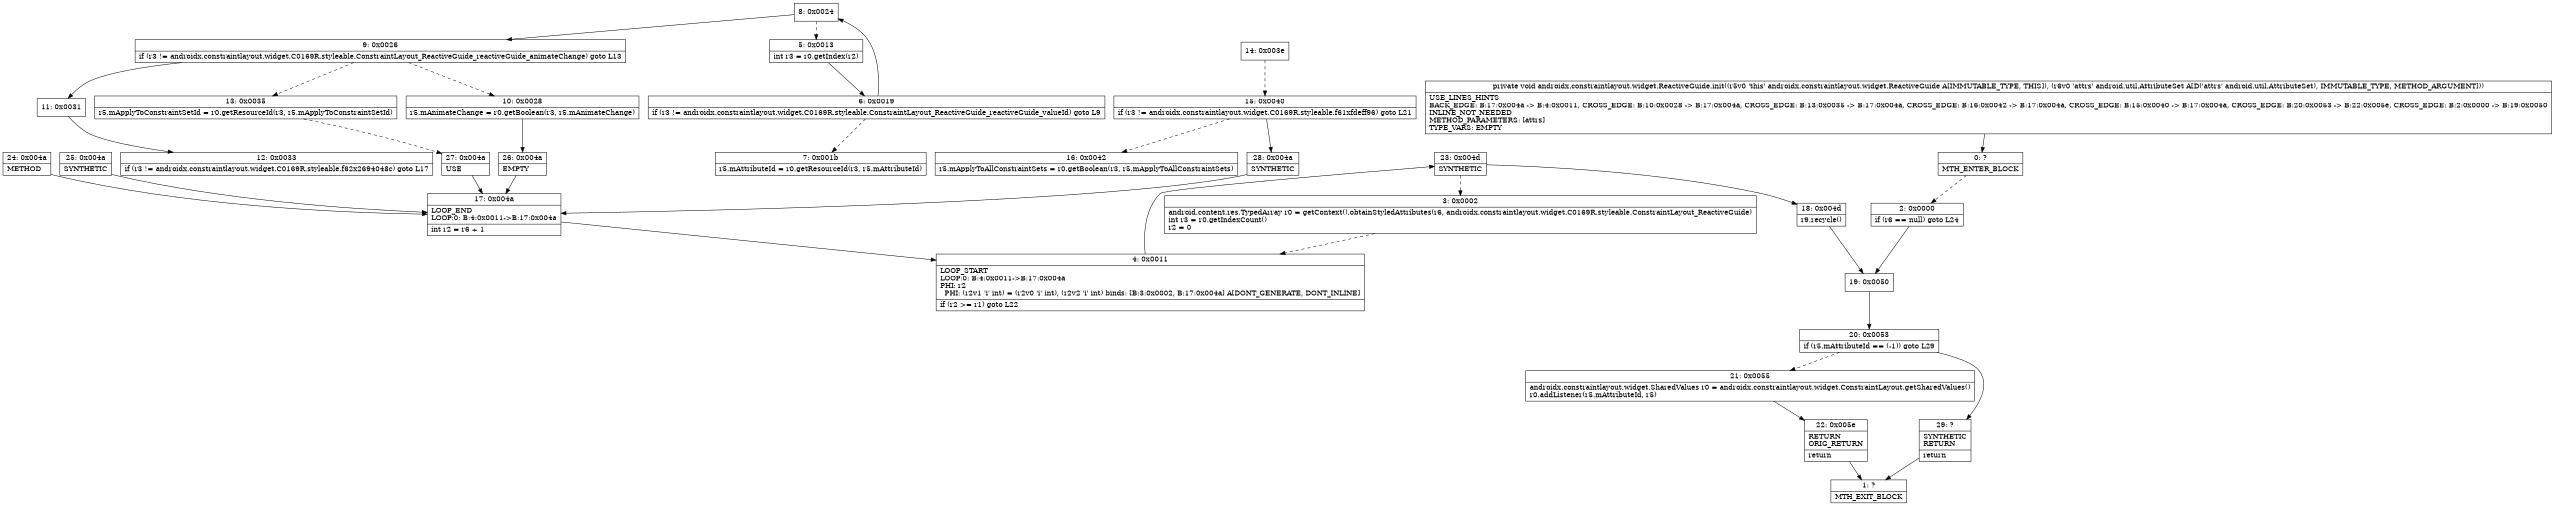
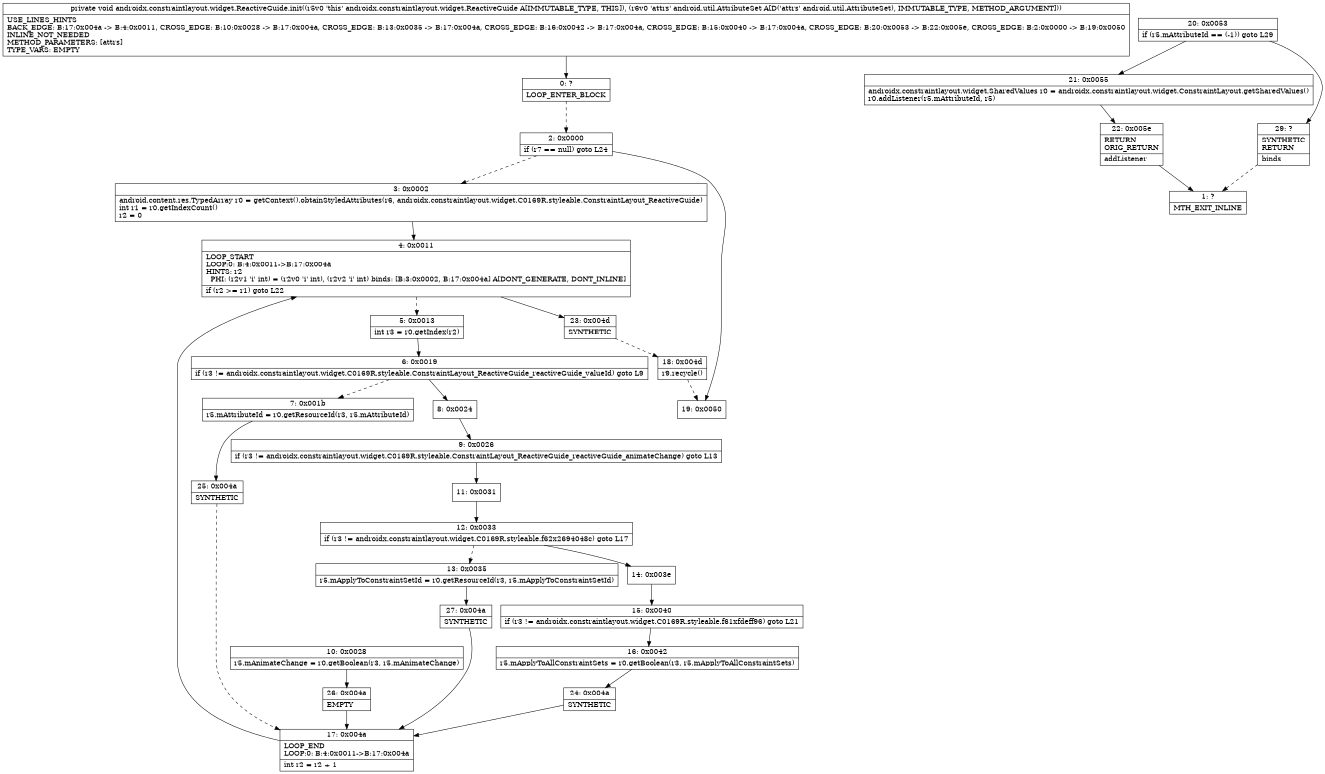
edge "8: 0x0024" -> "5: 0x0013": now "4: 0x0011" -> "5: 0x0013"
edge "14: 0x003e" -> "15: 0x0040": style dashed -> solid
edge "9: 0x0026" -> "13: 0x0035": now "12: 0x0033" -> "13: 0x0035"
edge "9: 0x0026" -> "10: 0x0028": removed
edge "13: 0x0035" -> "27: 0x004a": style dashed -> solid
edge "15: 0x0040" -> "16: 0x0042": style dashed -> solid
node "28: 0x004a": removed
node "24: 0x004a": text "METHOD" -> "SYNTHETIC"
node "27: 0x004a": text "USE" -> "SYNTHETIC"
node "0: ?": text "MTH_ENTER_BLOCK" -> "LOOP_ENTER_BLOCK"
edge "23: 0x004d" -> "18: 0x004d": style solid -> dashed
edge "23: 0x004d" -> "3: 0x0002": now "2: 0x0000" -> "3: 0x0002"
edge "25: 0x004a" -> "17: 0x004a": style solid -> dashed
node "3: 0x0002": text "int r3 = r0.getIndexCount()" -> "int r1 = r0.getIndexCount()"
node "2: 0x0000": text "if (r6 == null) goto L24" -> "if (r7 == null) goto L24"
node "17: 0x004a": text "int r2 = r6 + 1" -> "int r2 = r2 + 1"
edge "3: 0x0002" -> "4: 0x0011": style dashed -> solid
edge "18: 0x004d" -> "19: 0x0050": style solid -> dashed
node "4: 0x0011": text "PHI: r2" -> "HINTS: r2"
edge "19: 0x0050" -> "20: 0x0053": removed
edge "20: 0x0053" -> "21: 0x0055": style dashed -> solid
edge "7: 0x001b" -> "25: 0x004a": added
node "22: 0x005e": text "return" -> "addListener"
node "29: ?": text "return" -> "binds"
edge "29: ?" -> "1: ?": style solid -> dashed
node "1: ?": text "MTH_EXIT_BLOCK" -> "MTH_EXIT_INLINE"
edge "12: 0x0033" -> "14: 0x003e": added
edge "16: 0x0042" -> "24: 0x004a": added
